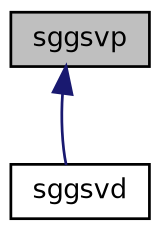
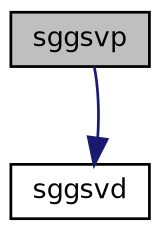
edge "sggsvd" -> "sggsvp": reversed
